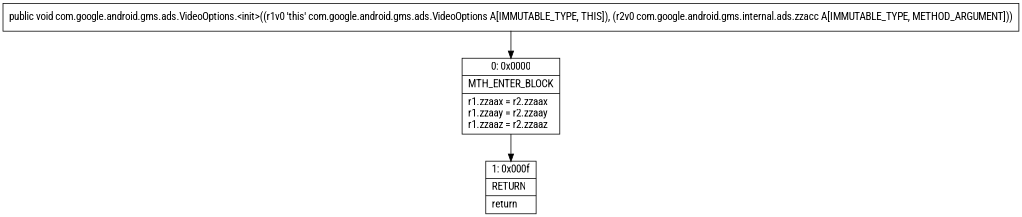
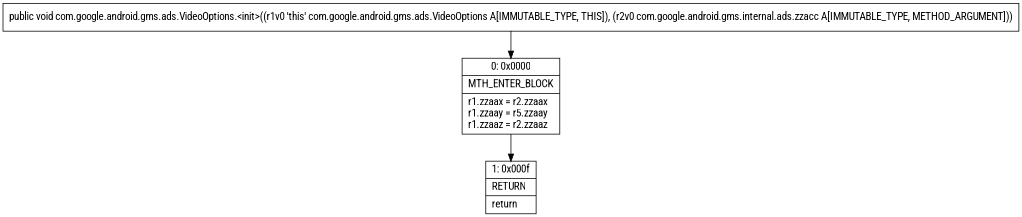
node "0: 0x0000": text "r1.zzaay = r2.zzaay" -> "r1.zzaay = r5.zzaay"
